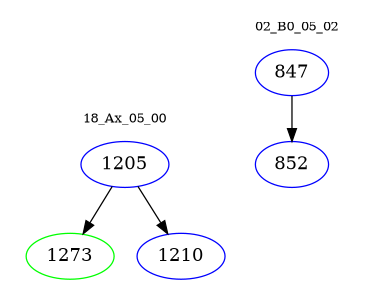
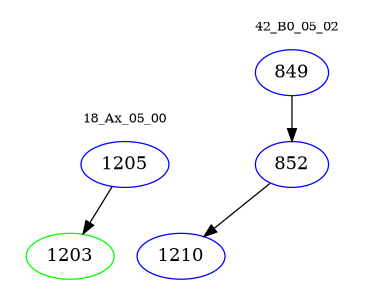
cluster "02_B0_05_02": label "02_B0_05_02" -> "42_B0_05_02"
node "847": label "847" -> "849"
edge "1205" -> "1210": now "852" -> "1210"
node "1273": label "1273" -> "1203"
